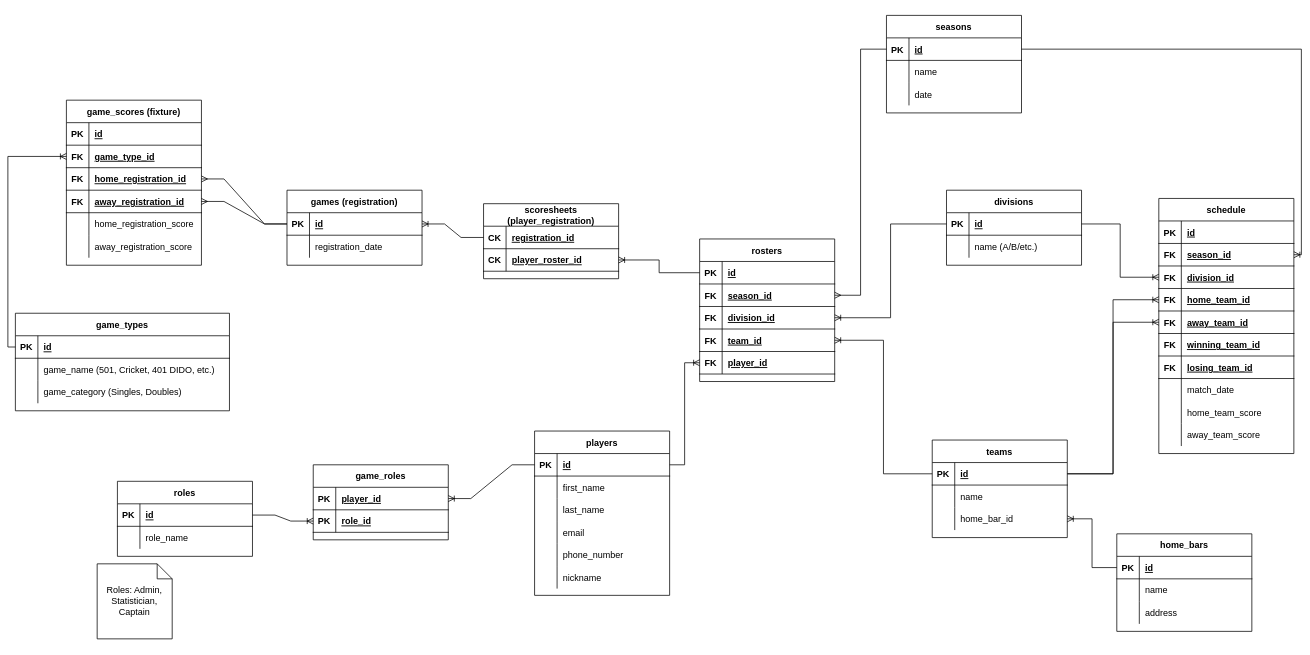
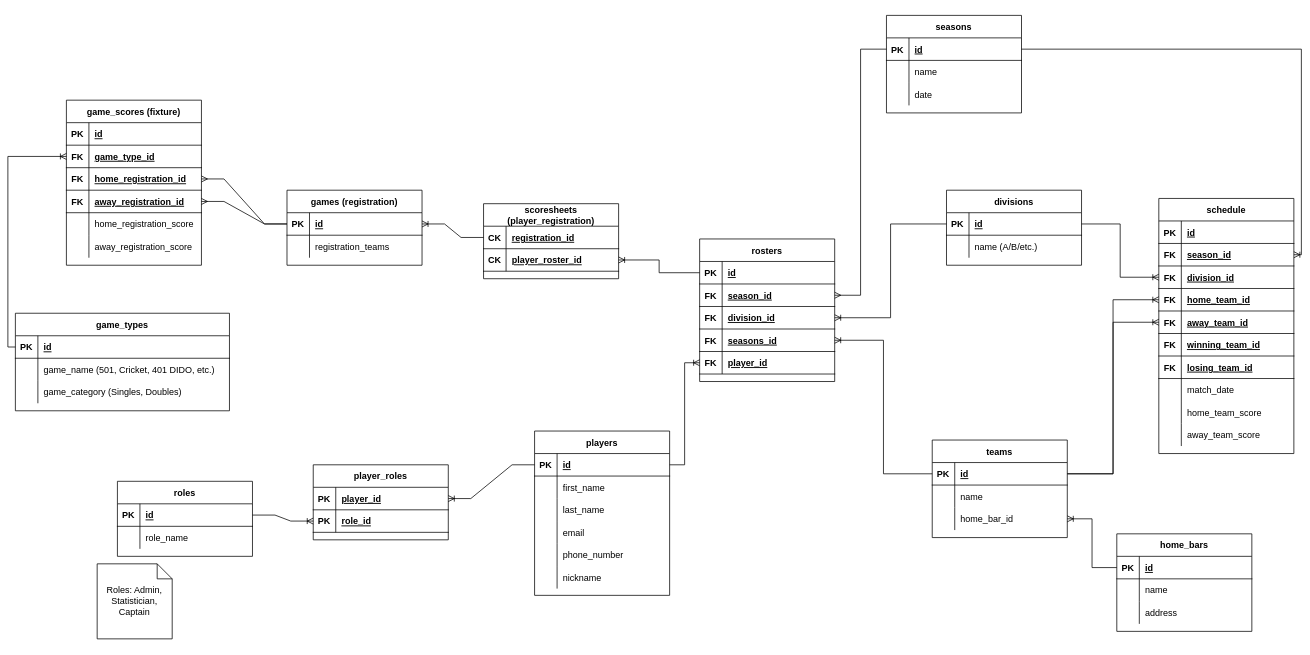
node "registration_date": label "registration_date" -> "registration_teams"
node "team_id": label "team_id" -> "seasons_id"
node "game_roles": label "game_roles" -> "player_roles"
